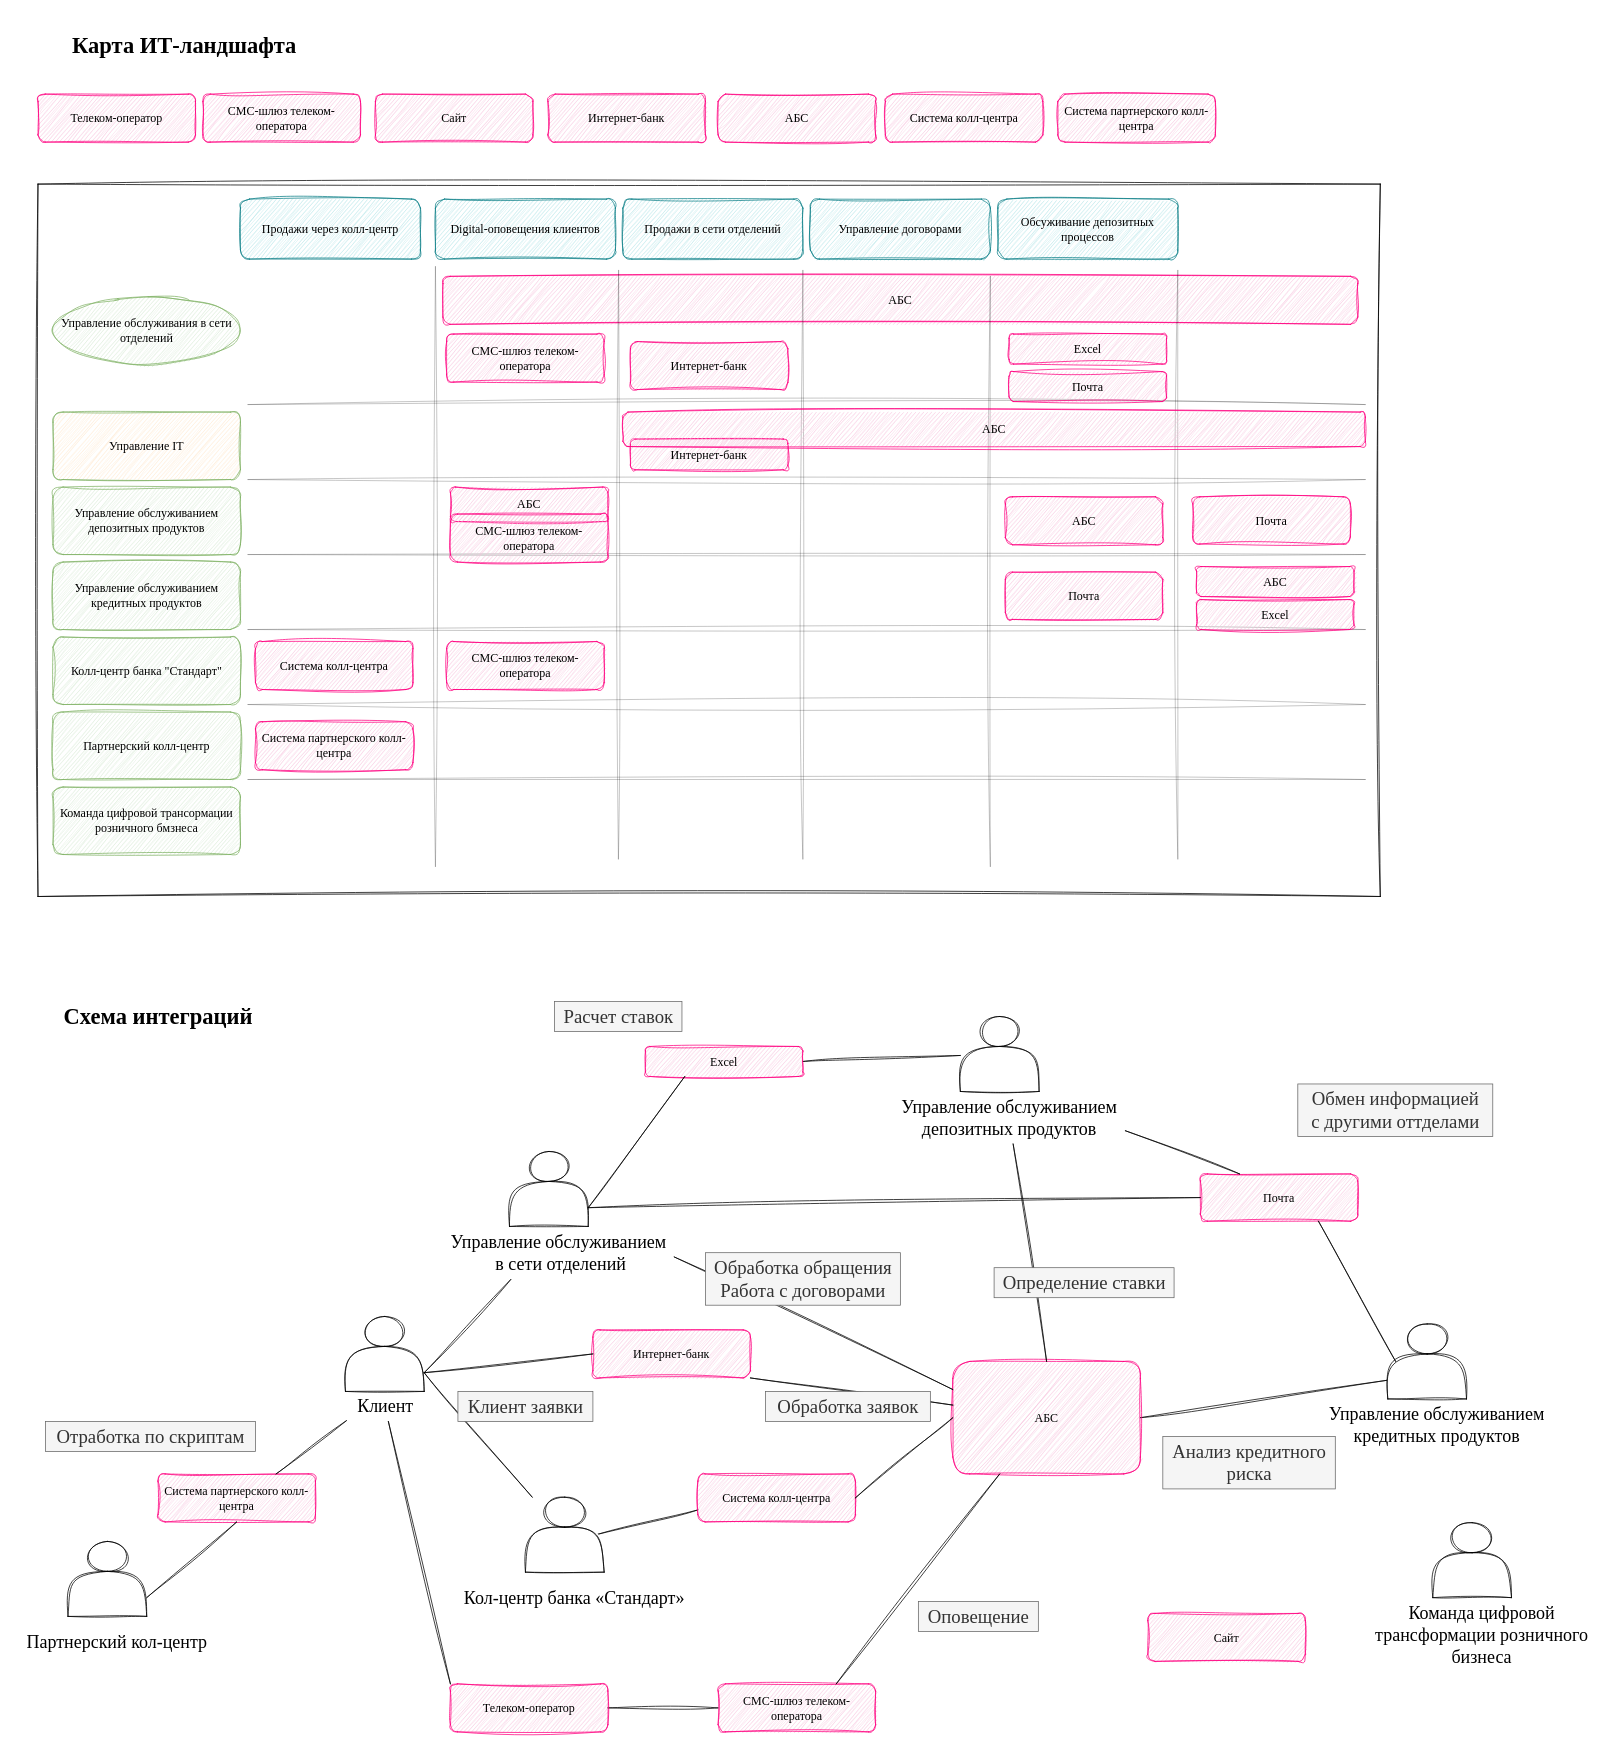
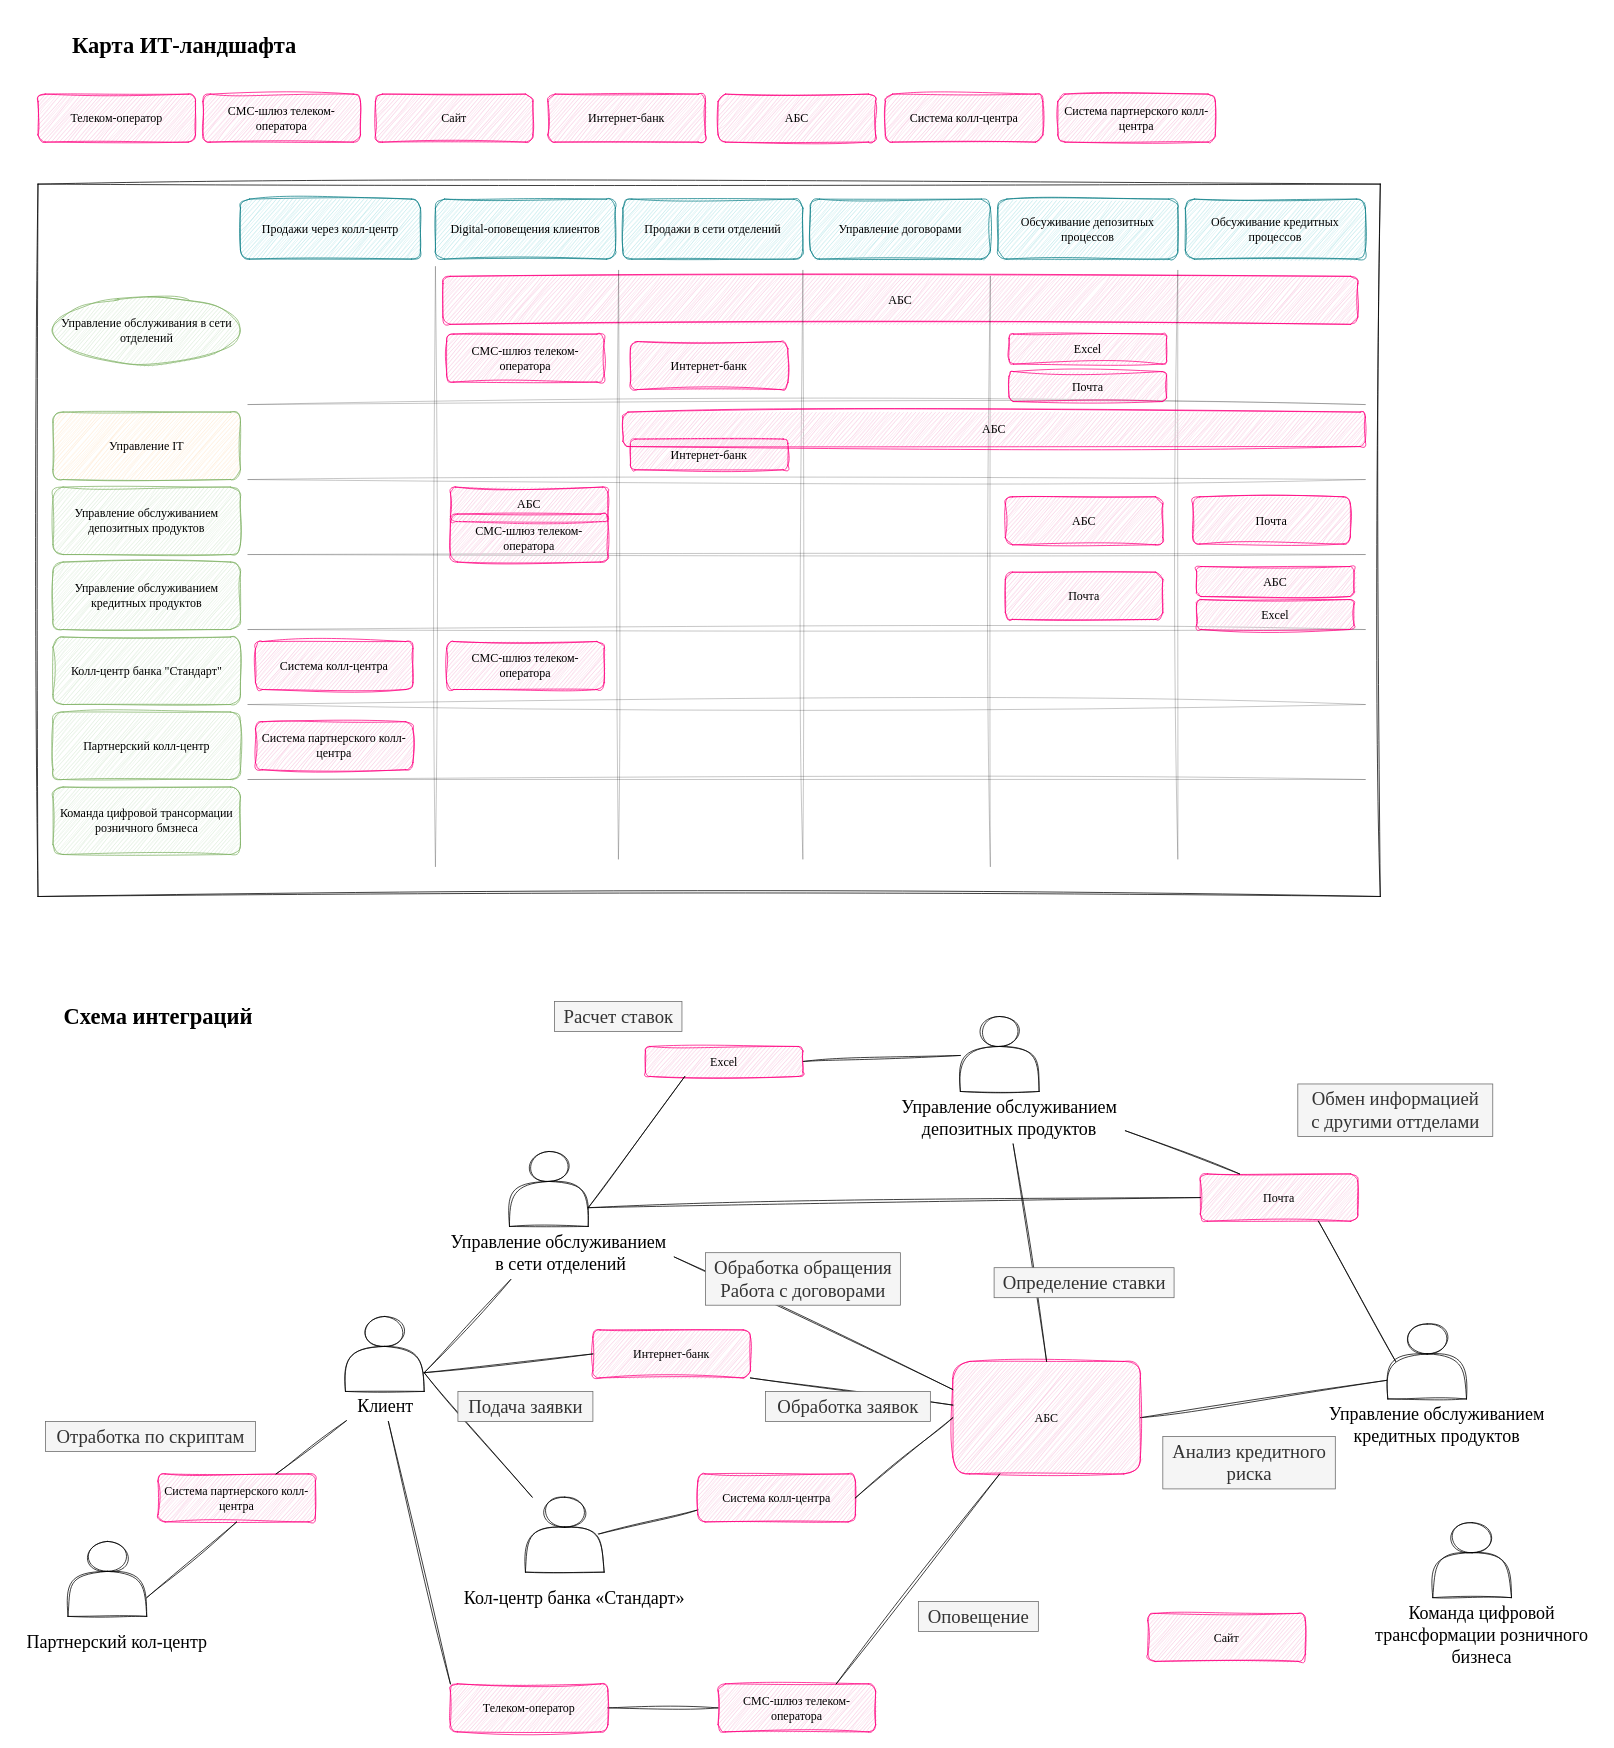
node "Обсуживание кредитных процессов": added
node "Клиент заявки": label "Клиент заявки" -> "Подача заявки"
